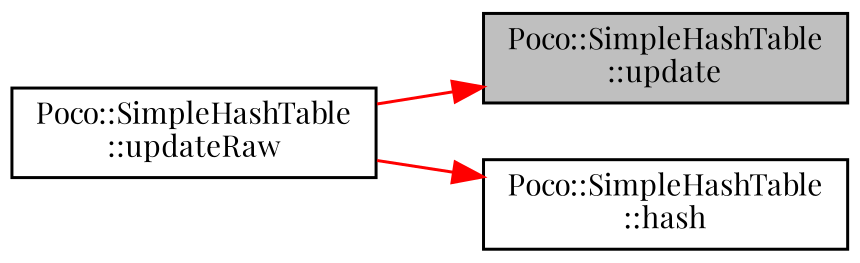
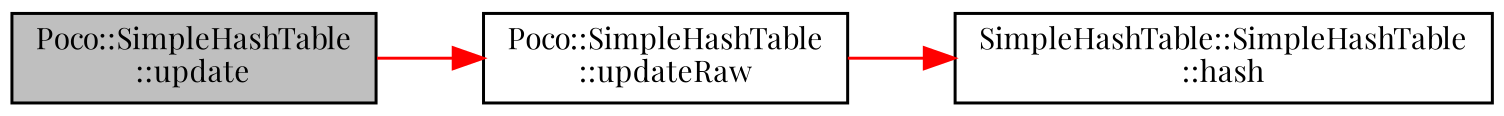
edge "Poco::SimpleHashTable ::updateRaw" -> "Poco::SimpleHashTable ::update": reversed
node "Poco::SimpleHashTable ::hash": label "Poco::SimpleHashTable ::hash" -> "SimpleHashTable::SimpleHashTable ::hash"
